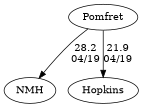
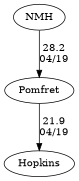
edge "Pomfret" -> "NMH": reversed
